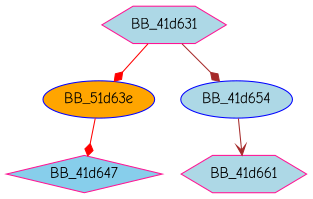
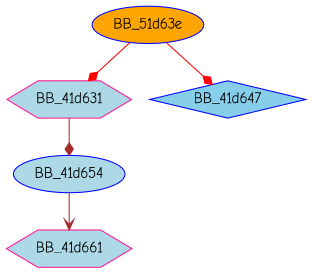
edge "BB_41d631" -> "BB_51d63e": reversed
node "BB_41d647": color deeppink -> blue
